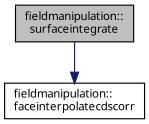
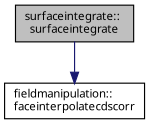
node "fieldmanipulation:: surfaceintegrate": label "fieldmanipulation:: surfaceintegrate" -> "surfaceintegrate:: surfaceintegrate"
